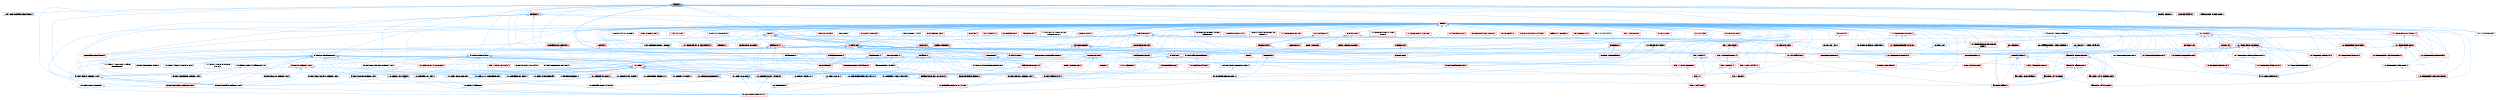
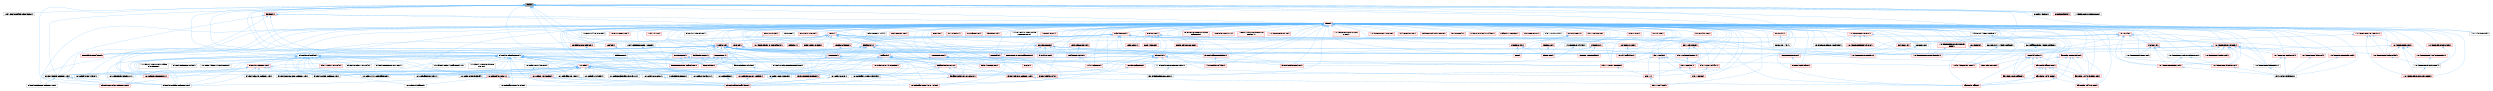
node "StructOperation.h": label "StructOperation.h" -> "MovieSceneSequenceHierarchy.h"
node "BlueprintBoundEventNodeSpawner.h": removed
edge "BlueprintDelegateNodeSpawner.h" -> "AnimGraphNode_AimOffsetLookAt.h": now "BlueprintDelegateNodeSpawner.h" -> "BlueprintFieldNodeSpawner.h"
edge "K2Node_Select.h" -> "K2Node_InputAction.h": now "K2Node_Select.h" -> "K2Node.h"
